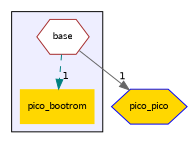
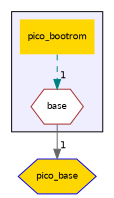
edge "base" -> "pico_bootrom": reversed
node "pico_pico": label "pico_pico" -> "pico_base"
